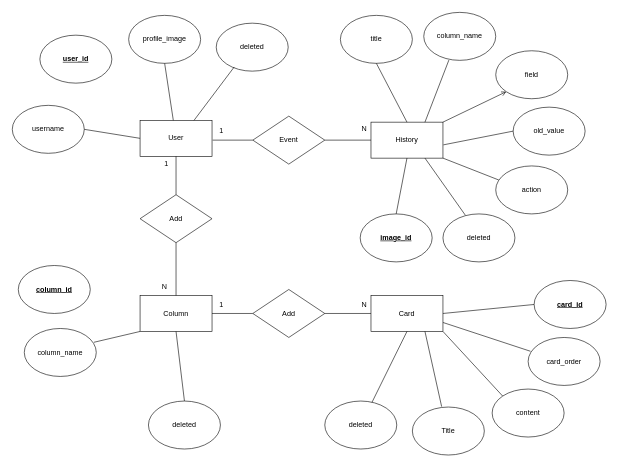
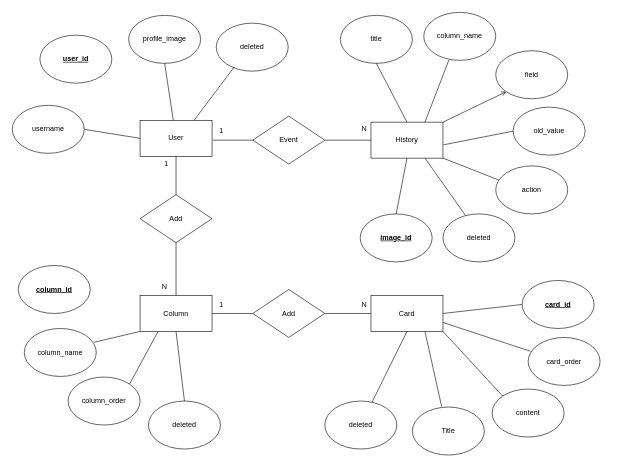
node "card_id": moved (570, 305) -> (558, 305)
edge "Column" -- "column_order": added
node "column_order": added
